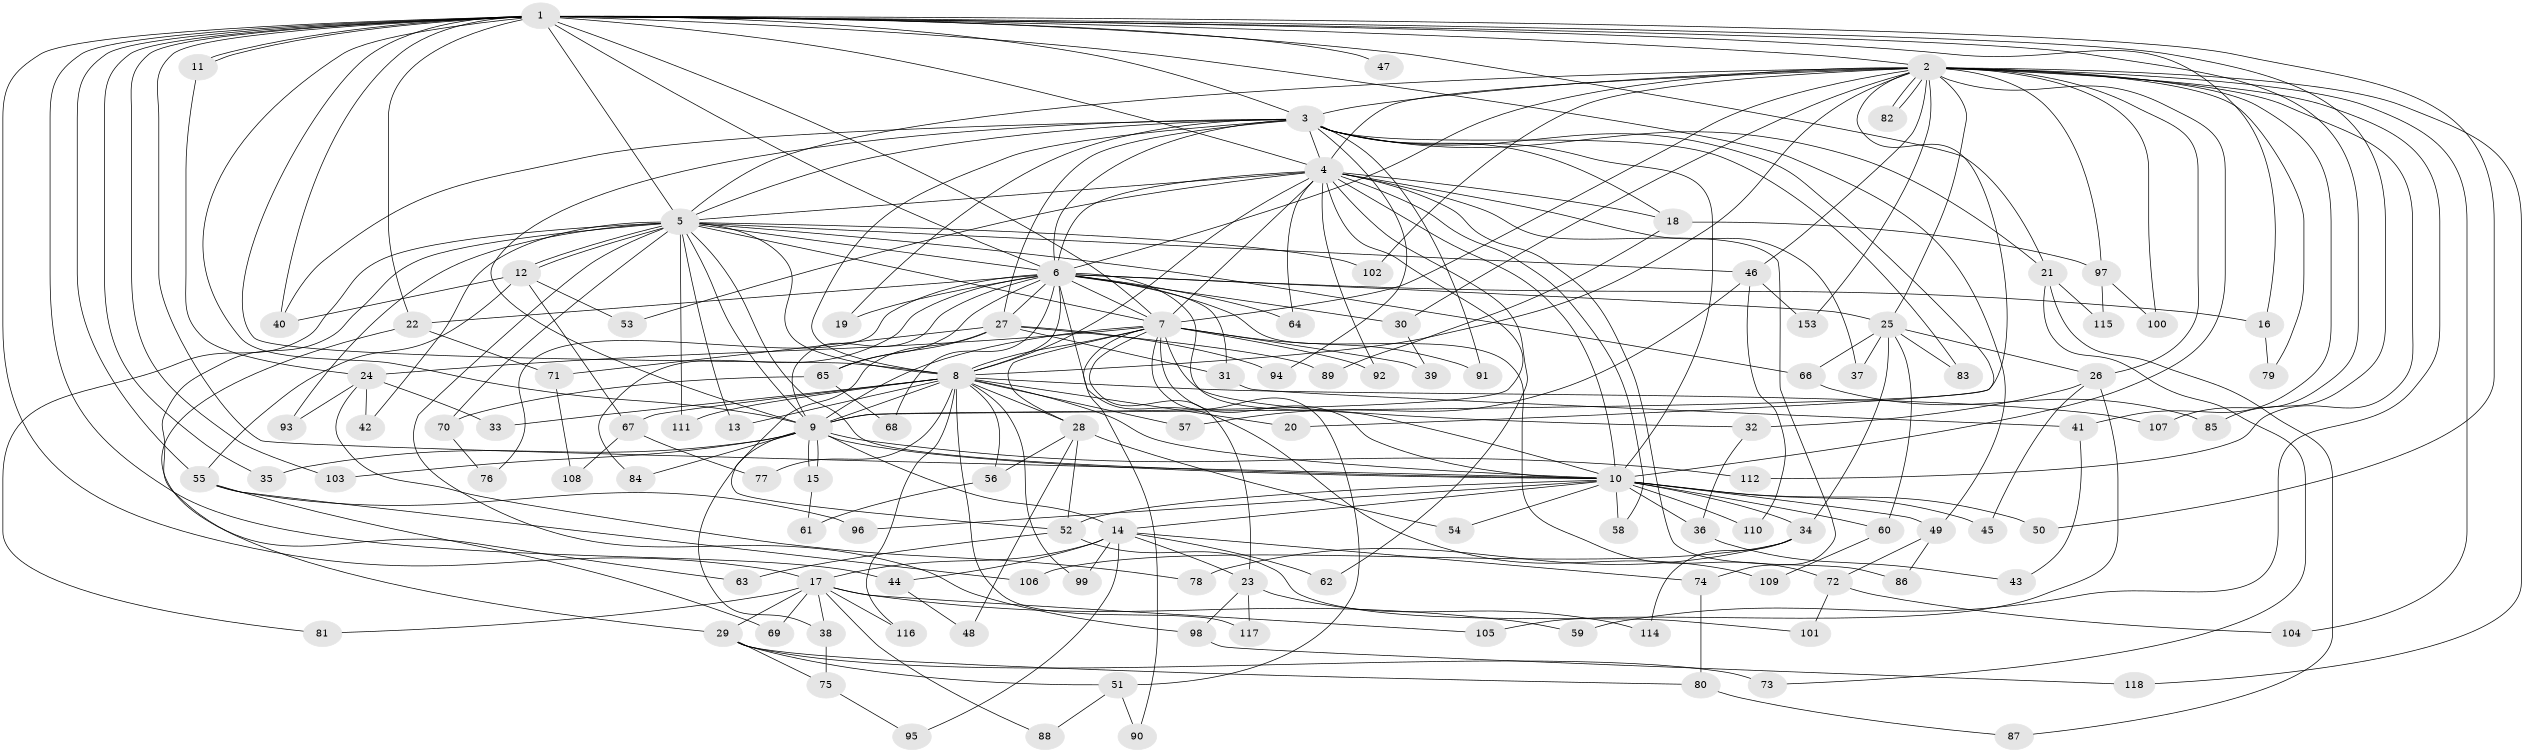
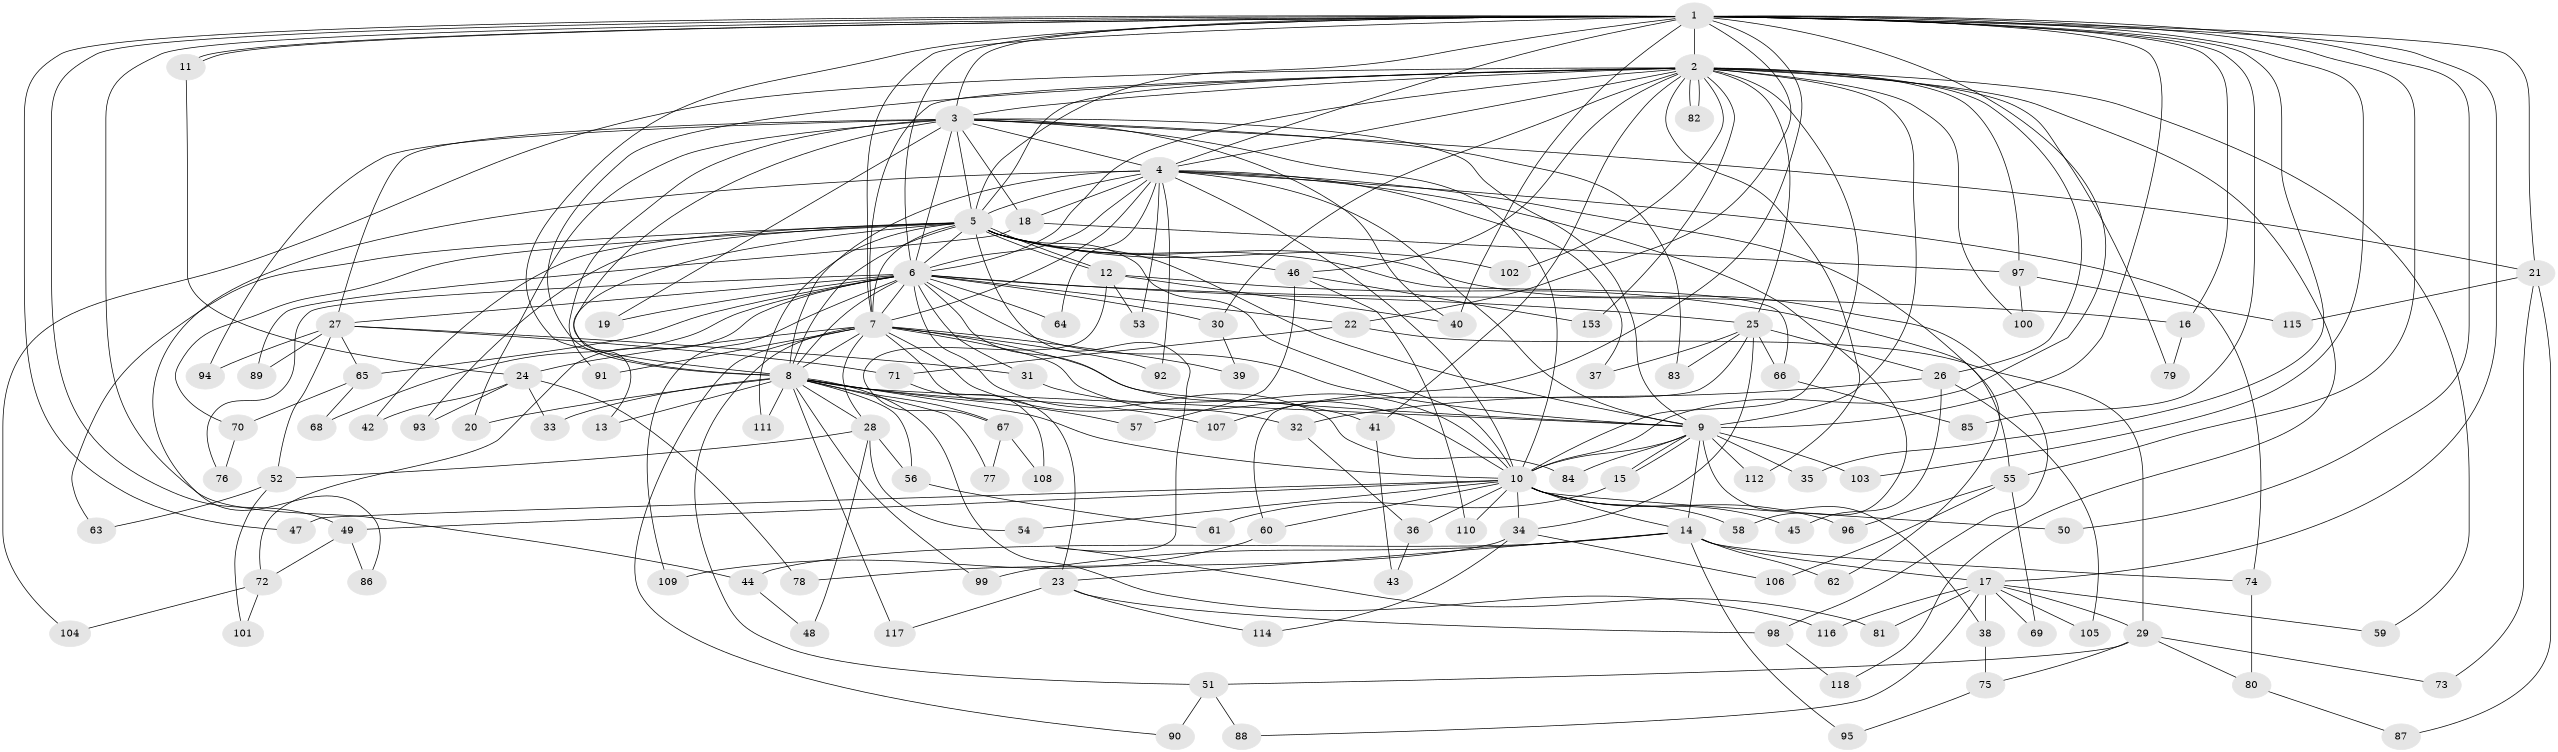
edge "10" -- "52": now "10" -- "47"
